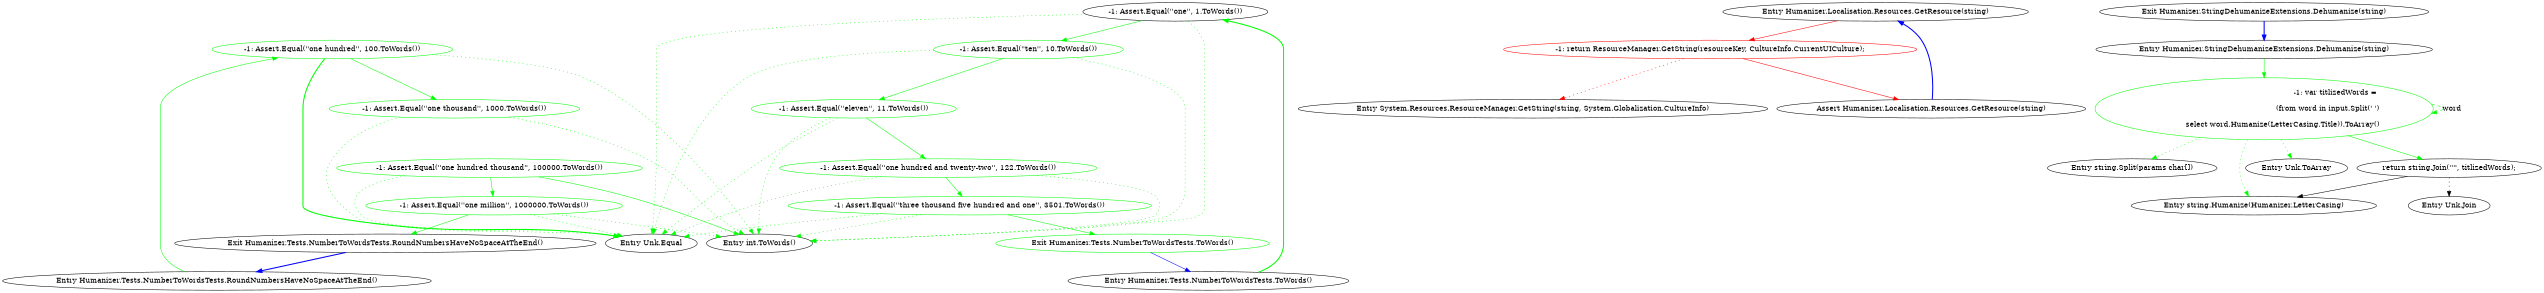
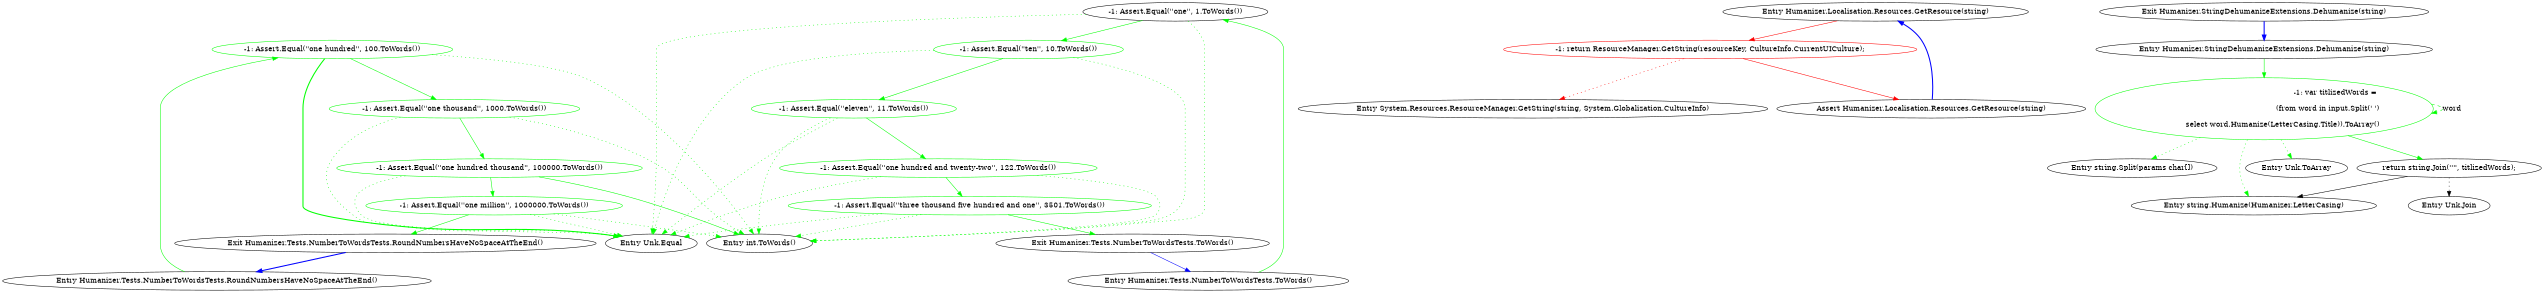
edge "Entry Humanizer.Tests.NumberToWordsTests.ToWords()" -> "-1: Assert.Equal(''one'', 1.ToWords())": style bold -> solid
edge "-1: Assert.Equal(''one thousand'', 1000.ToWords())" -> "-1: Assert.Equal(''one hundred thousand'', 100000.ToWords())": added
node "Exit Humanizer.Tests.NumberToWordsTests.ToWords()": color green -> black
